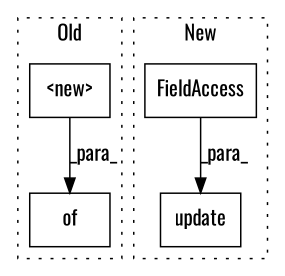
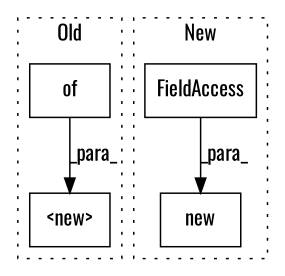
edge "<new>" -> "of": reversed
node "update": label "update" -> "new"
